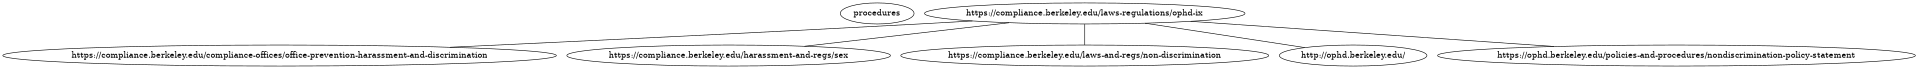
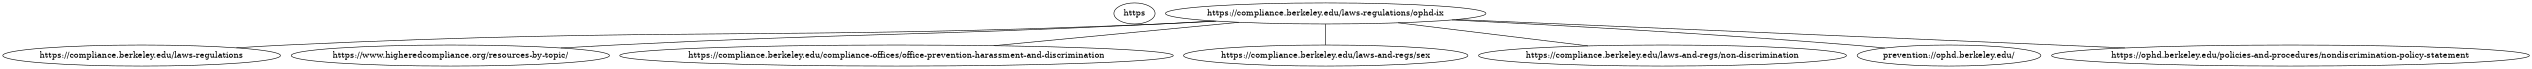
node "procedures": label "procedures" -> "https"
node "https://compliance.berkeley.edu/laws-regulations": added
node "https://www.higheredcompliance.org/resources-by-topic/": added
node "https://compliance.berkeley.edu/harassment-and-regs/sex": label "https://compliance.berkeley.edu/harassment-and-regs/sex" -> "https://compliance.berkeley.edu/laws-and-regs/sex"
node "http://ophd.berkeley.edu/": label "http://ophd.berkeley.edu/" -> "prevention://ophd.berkeley.edu/"
